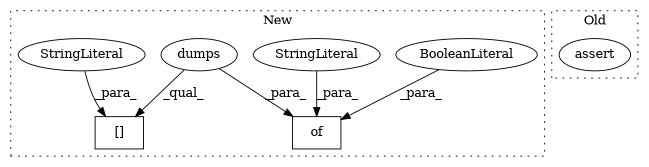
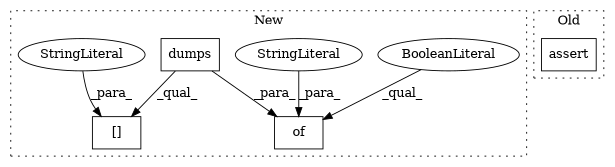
node "dumps": shape ellipse -> box
node "assert": shape ellipse -> box
edge "BooleanLiteral" -> "of": label "_para_" -> "_qual_"
